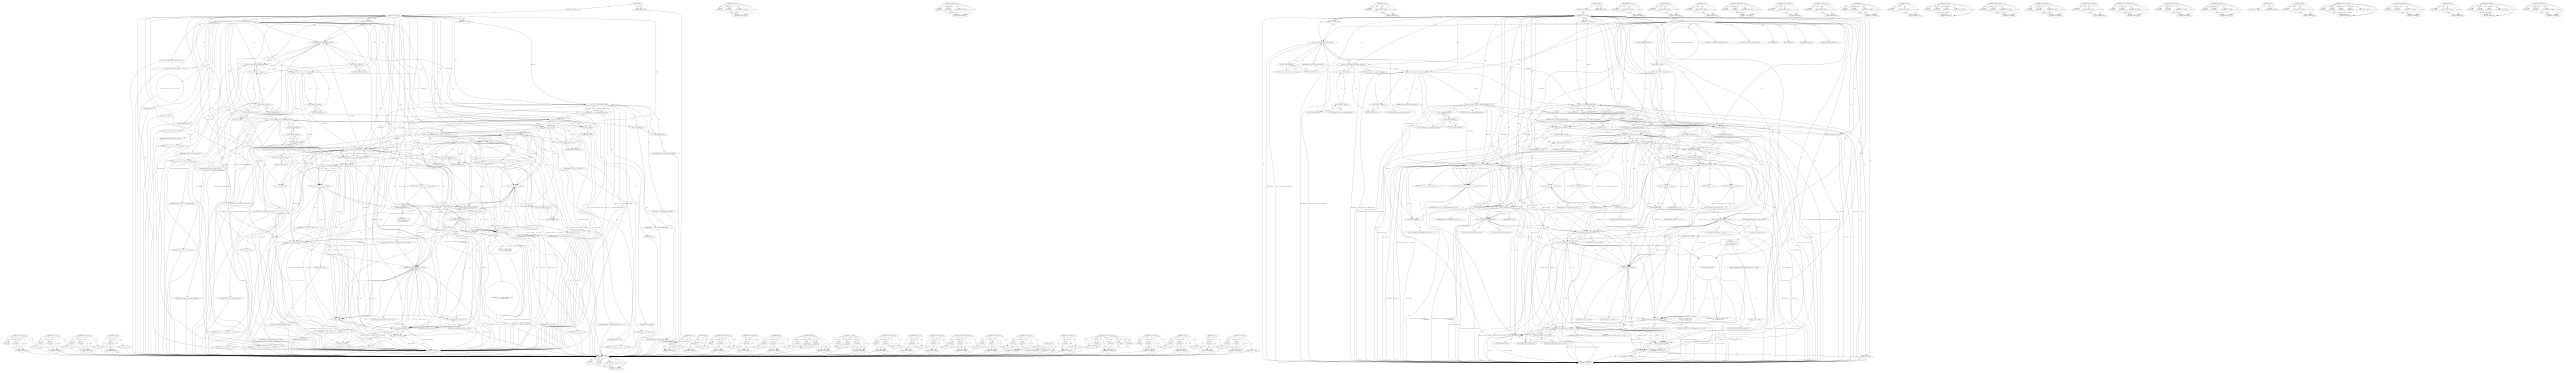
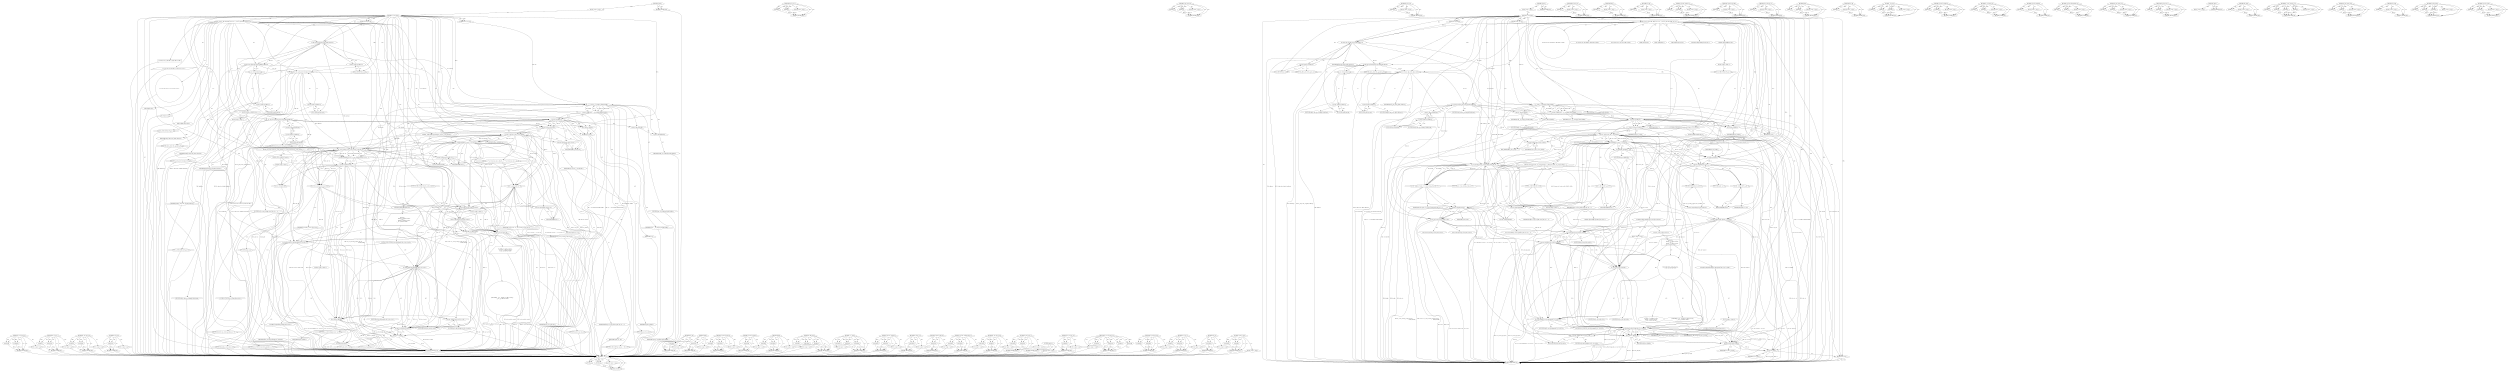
edge "(sock_hold,sock_hold(sk))" -> "(IDENTIFIER,sk,sock_hold(sk))": reversed
node "(IDENTIFIER,skb,skb->destructor = sock_efree)": removed
node "(IDENTIFIER,sock_efree,skb->destructor = sock_efree)": removed
